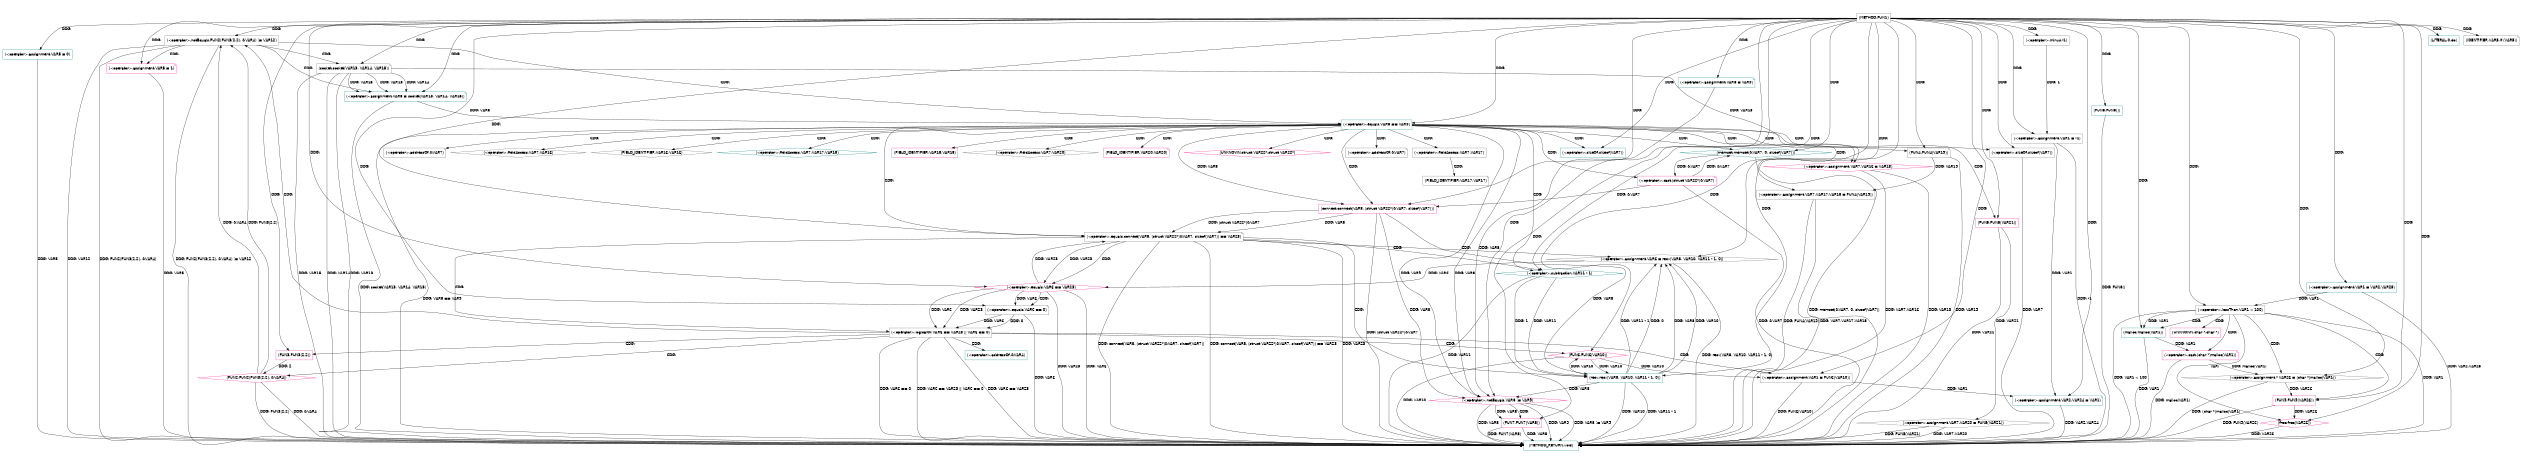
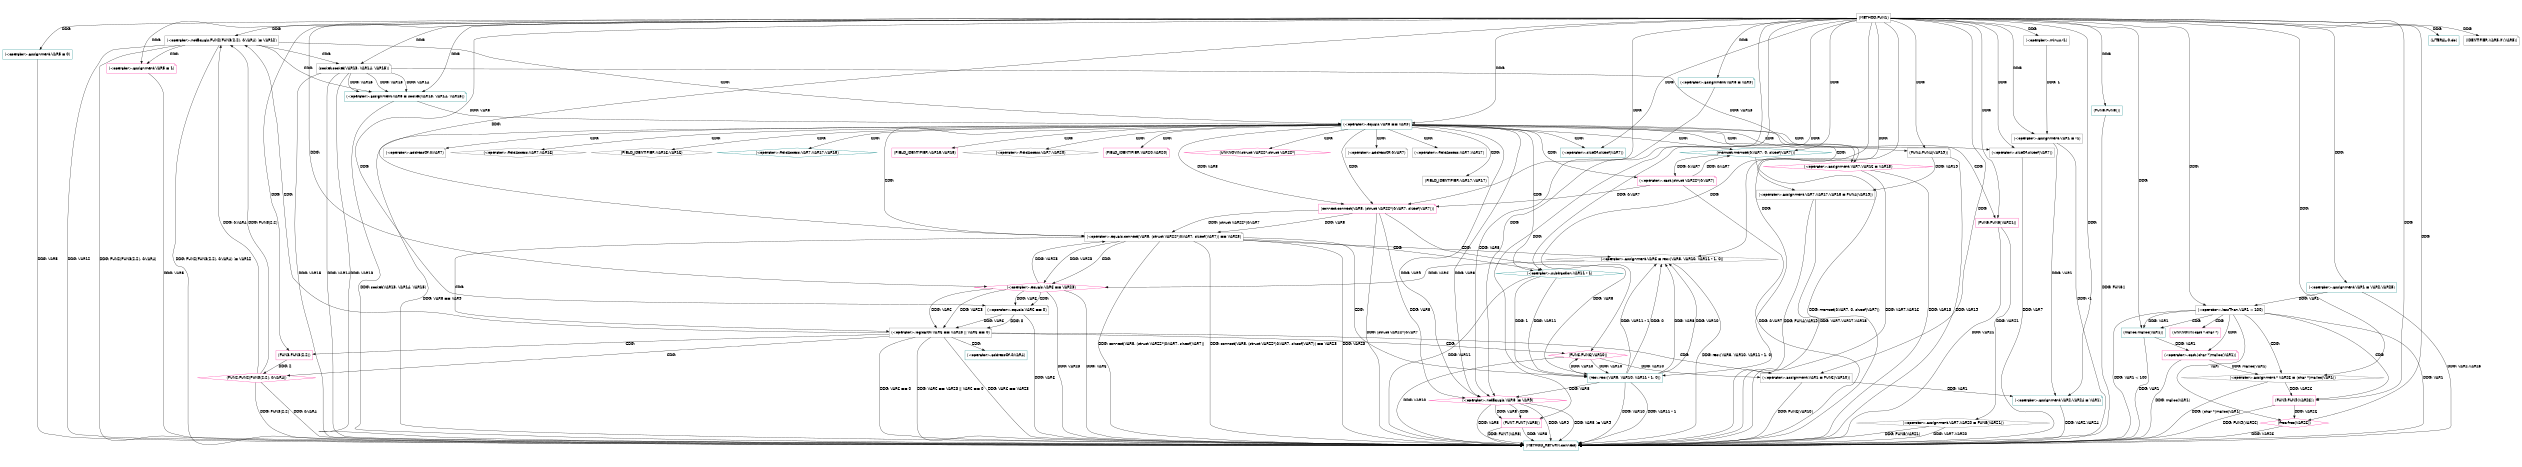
edge "(<operator>.fieldAccess,VAR7.VAR17)" -> "(FIELD_IDENTIFIER,VAR17,VAR17)": now "(<operator>.equals,VAR8 == VAR9)" -> "(FIELD_IDENTIFIER,VAR17,VAR17)"
node "(UNKNOWN,char *,char *)": label "(UNKNOWN,char *,char *)" -> "(UNKNOWN,cast *,char *)"
node "(METHOD_RETURN,void)": label "(METHOD_RETURN,void)" -> "(METHOD_RETURN,connect)"
